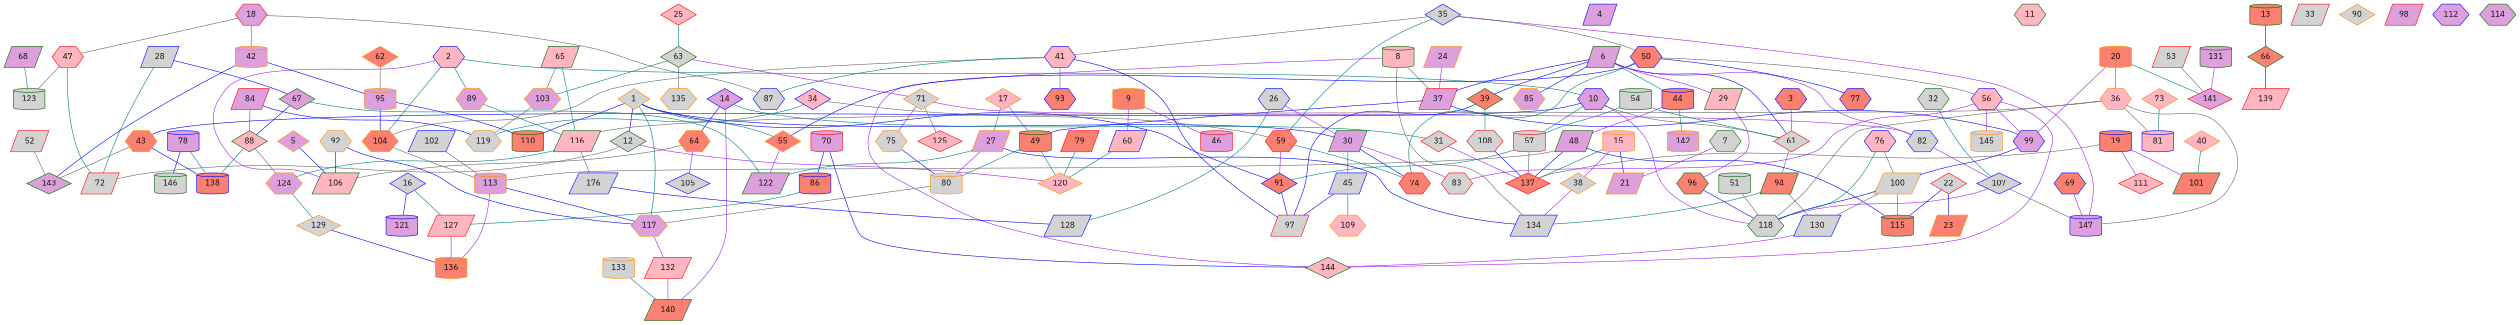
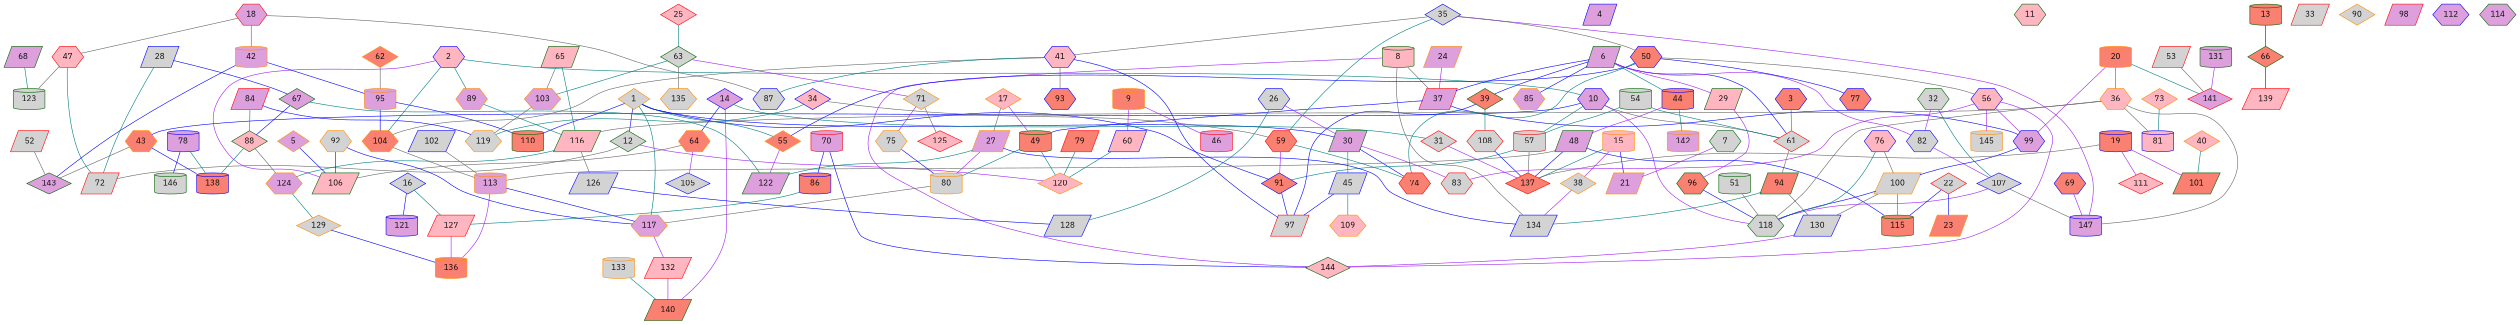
edge "71" -- "82": now "32" -- "82"
node "176": label "176" -> "126"
